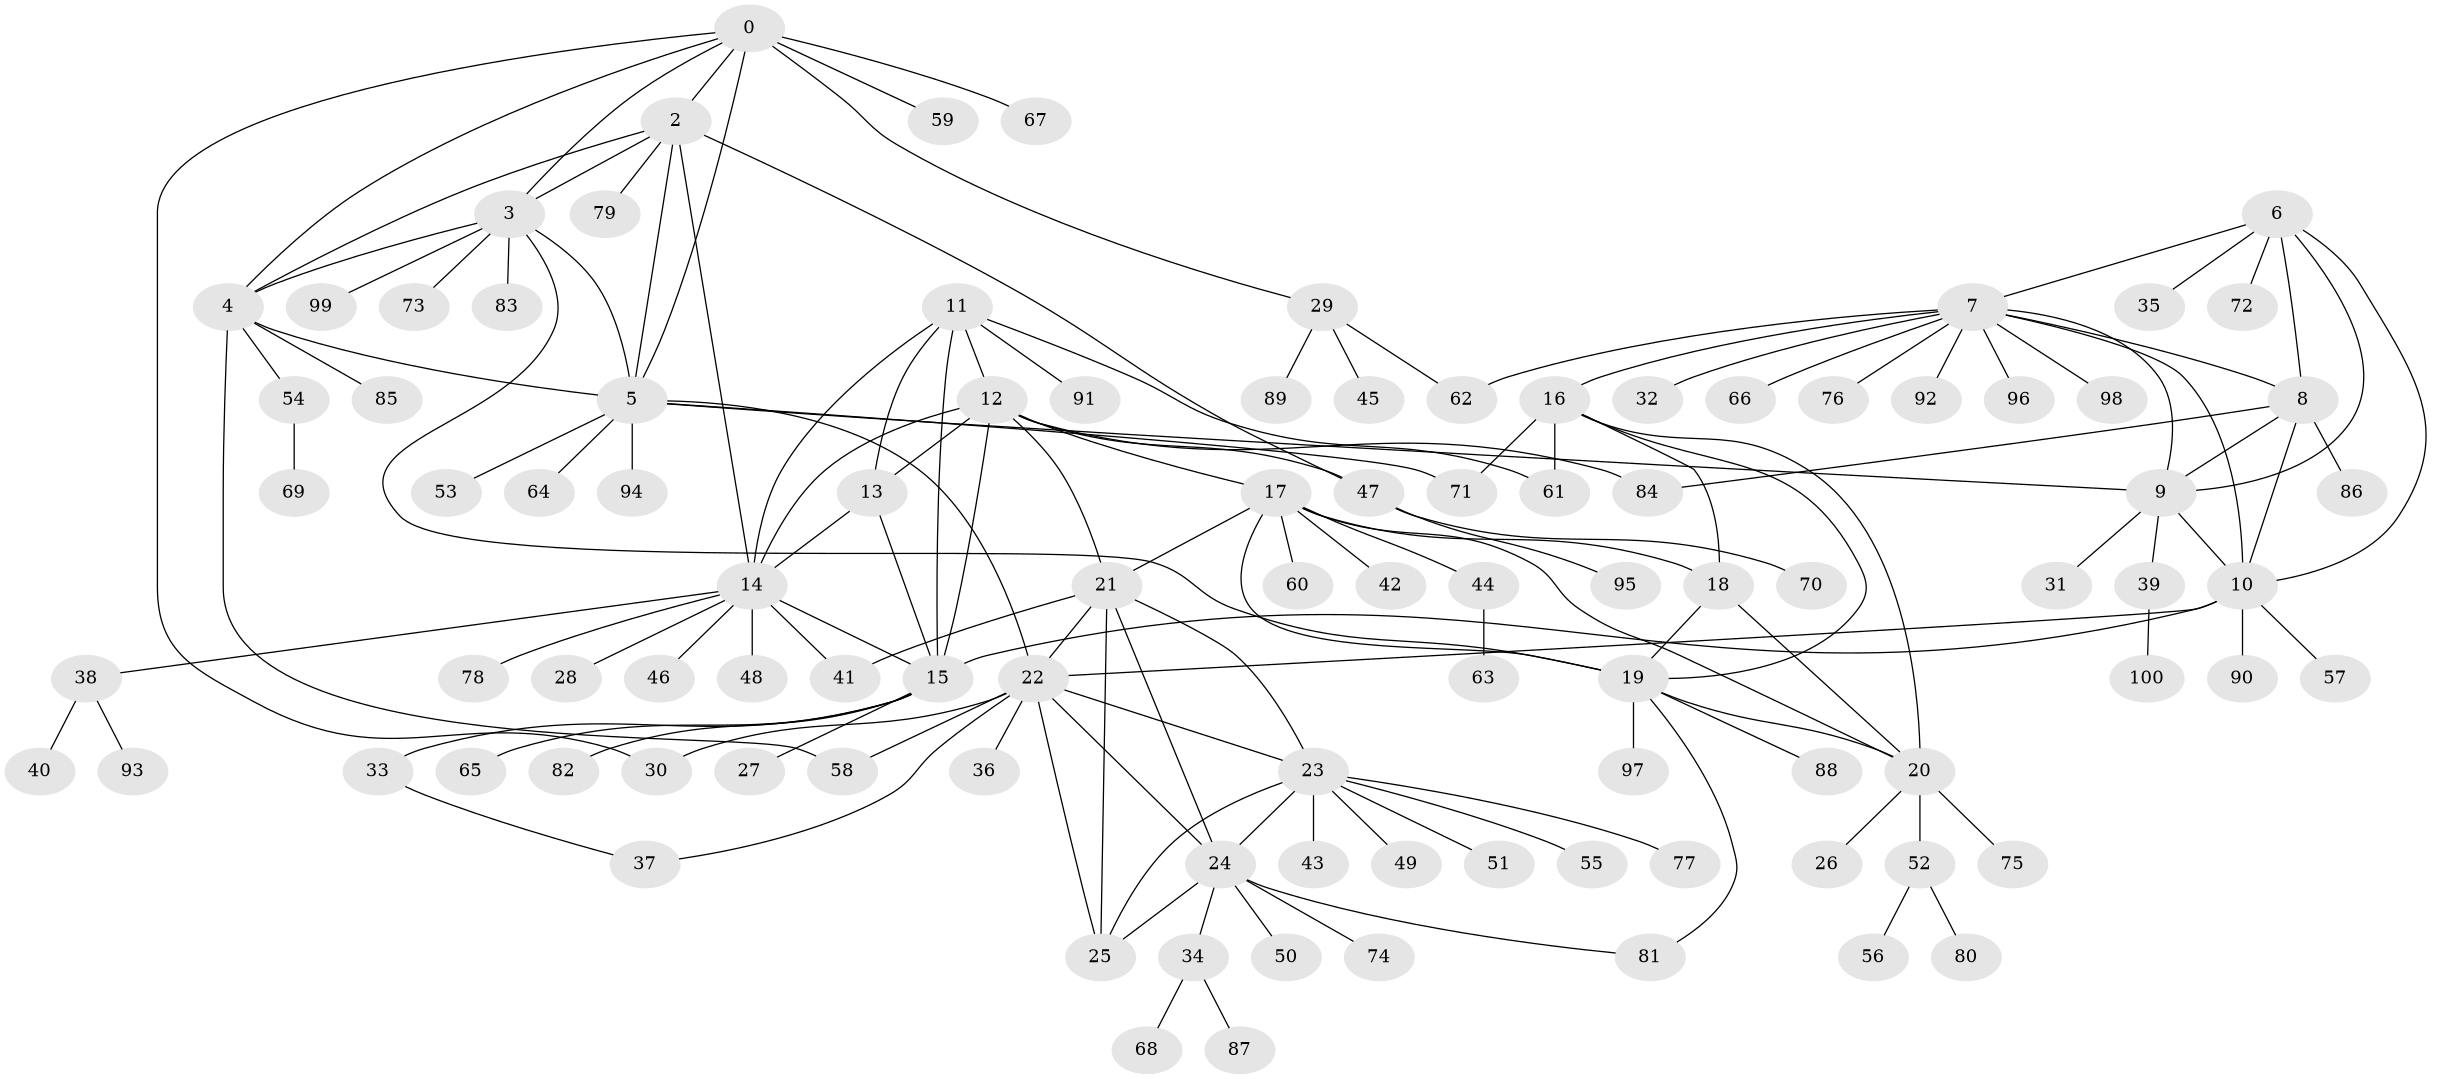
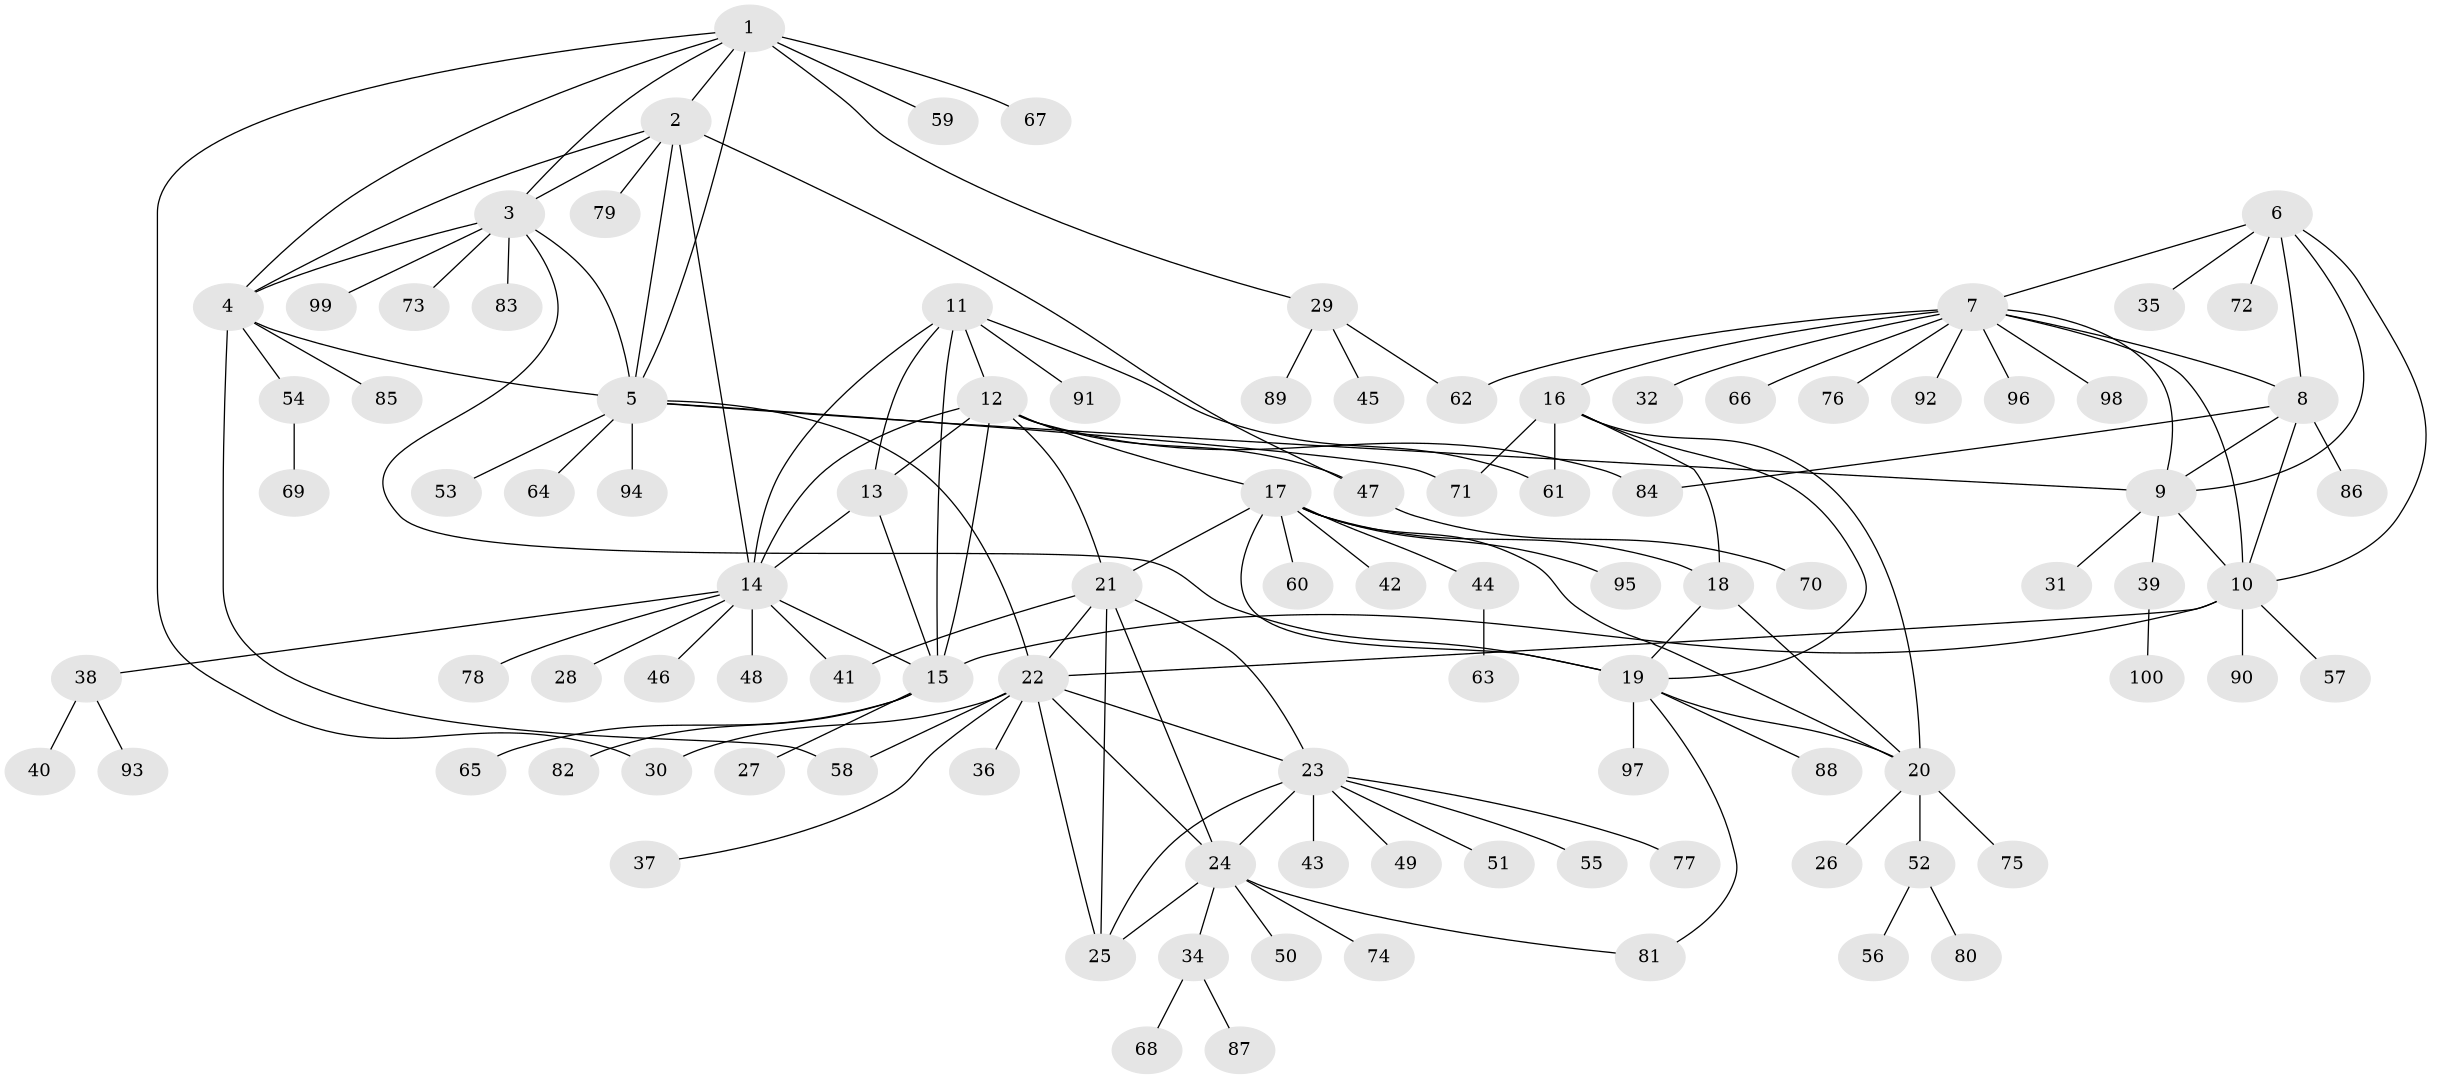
node "0": label "0" -> "1"
edge "47" -- "95": now "17" -- "95"
node "33": removed
